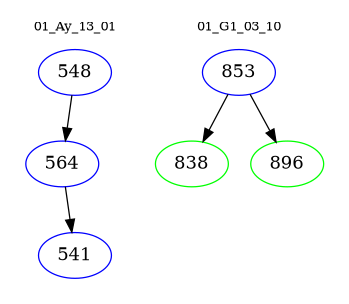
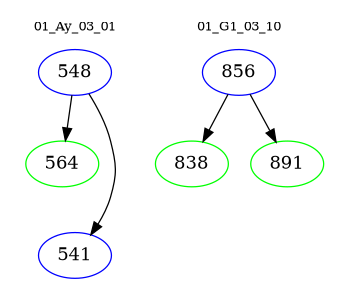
cluster "01_Ay_13_01": label "01_Ay_13_01" -> "01_Ay_03_01"
node "853": label "853" -> "856"
node "564": color blue -> green
node "896": label "896" -> "891"
edge "564" -> "541": now "548" -> "541"
